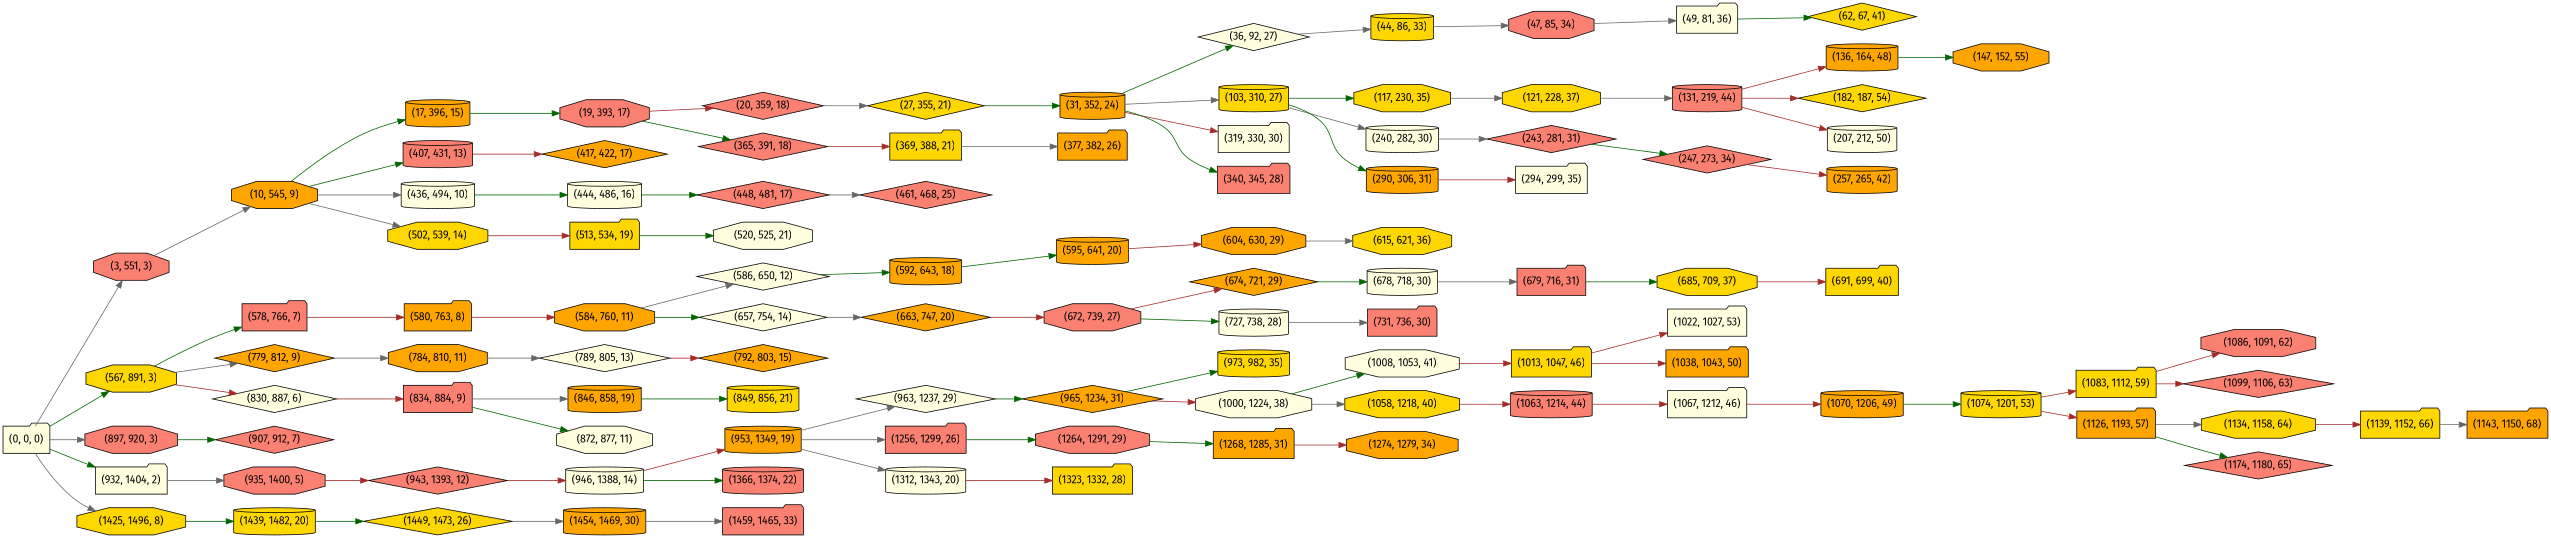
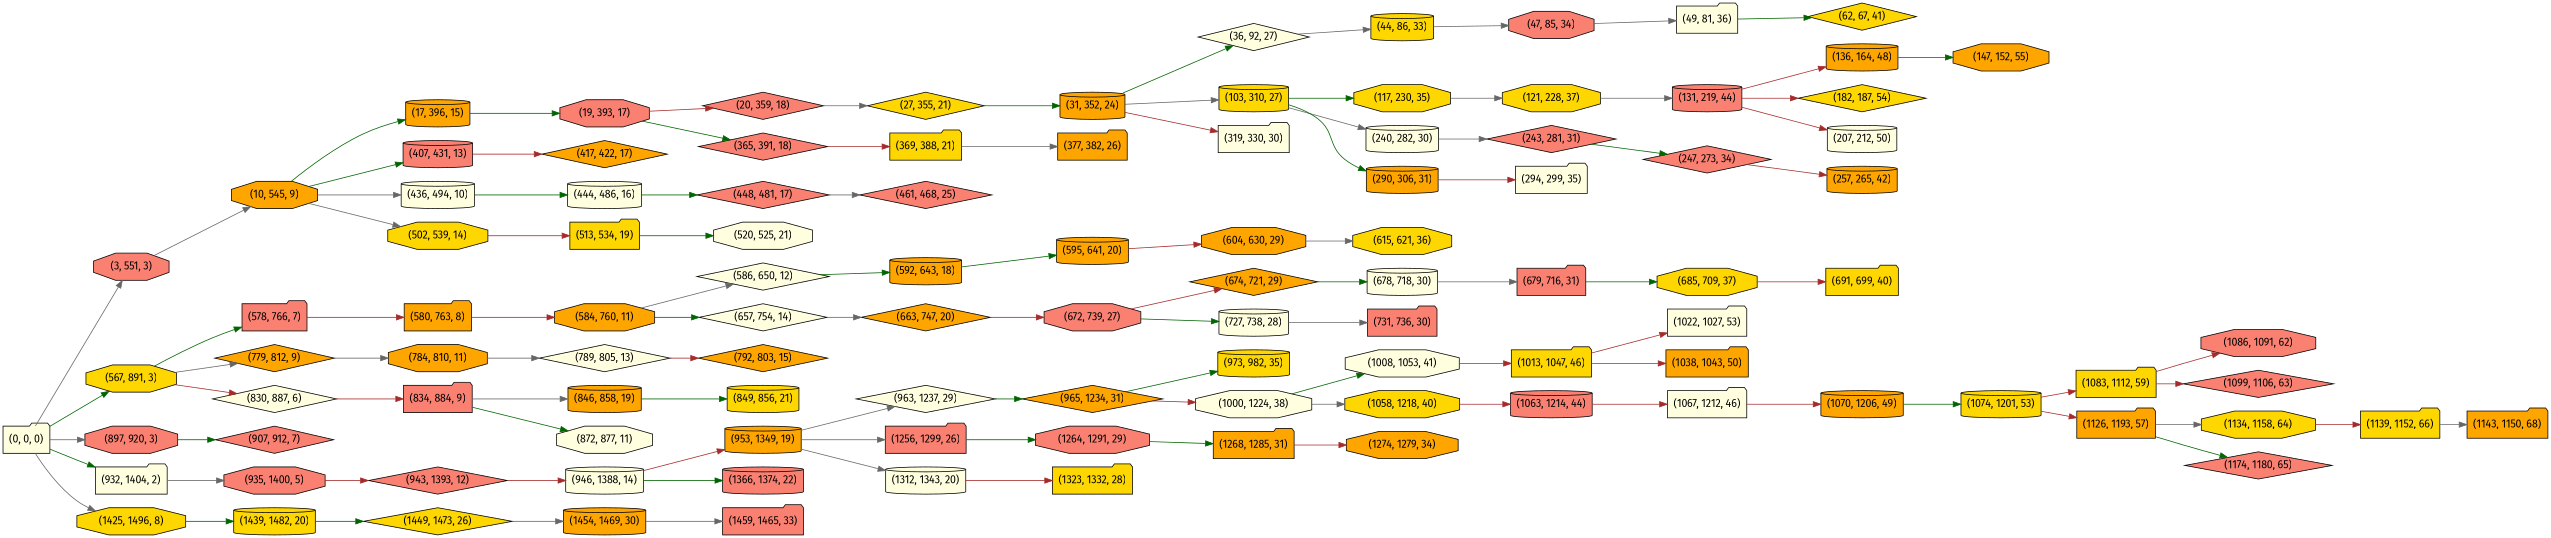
node "(340, 345, 28)": removed
